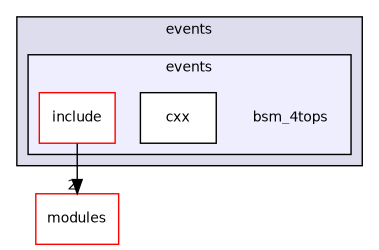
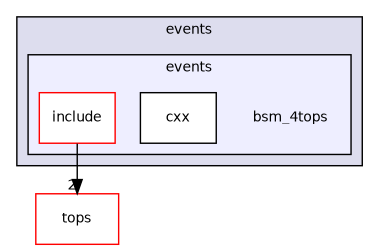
node "modules": label "modules" -> "tops"
